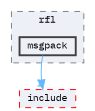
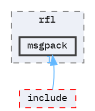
edge "msgpack" -> "include": reversed
